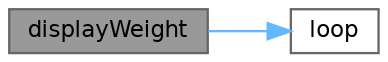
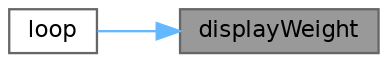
edge "displayWeight" -> "loop": reversed
